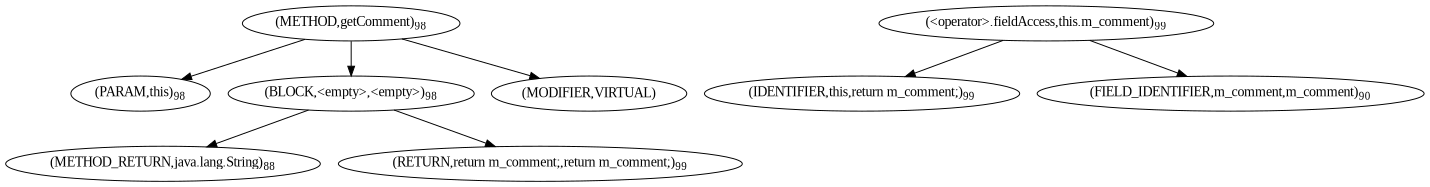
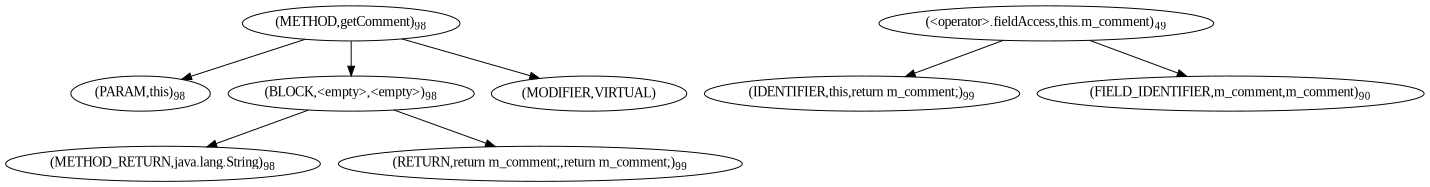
node "(<operator>.fieldAccess,this.m_comment)": text "99" -> "49"
node "(METHOD_RETURN,java.lang.String)": text "88" -> "98"
